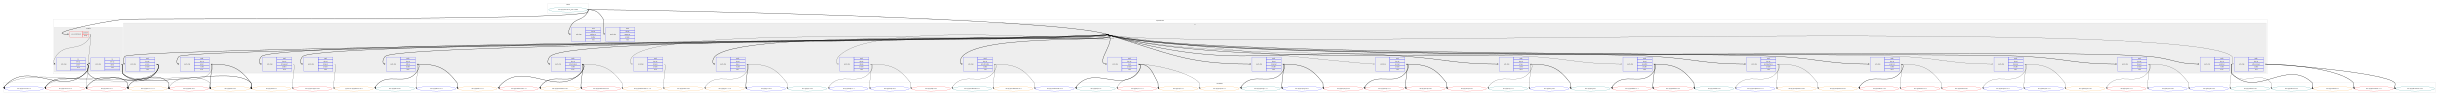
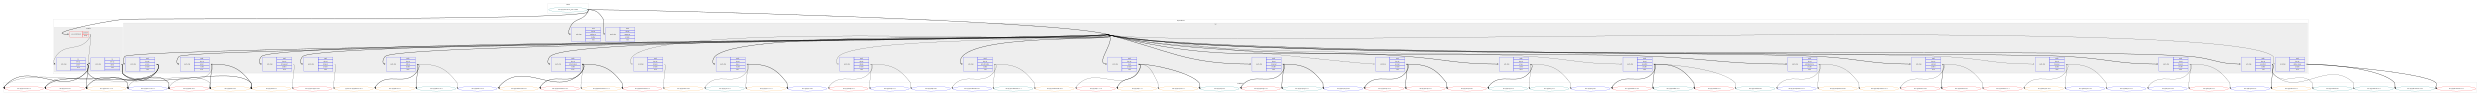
node "dev-qt/qtwebkit-4.8.7": added
